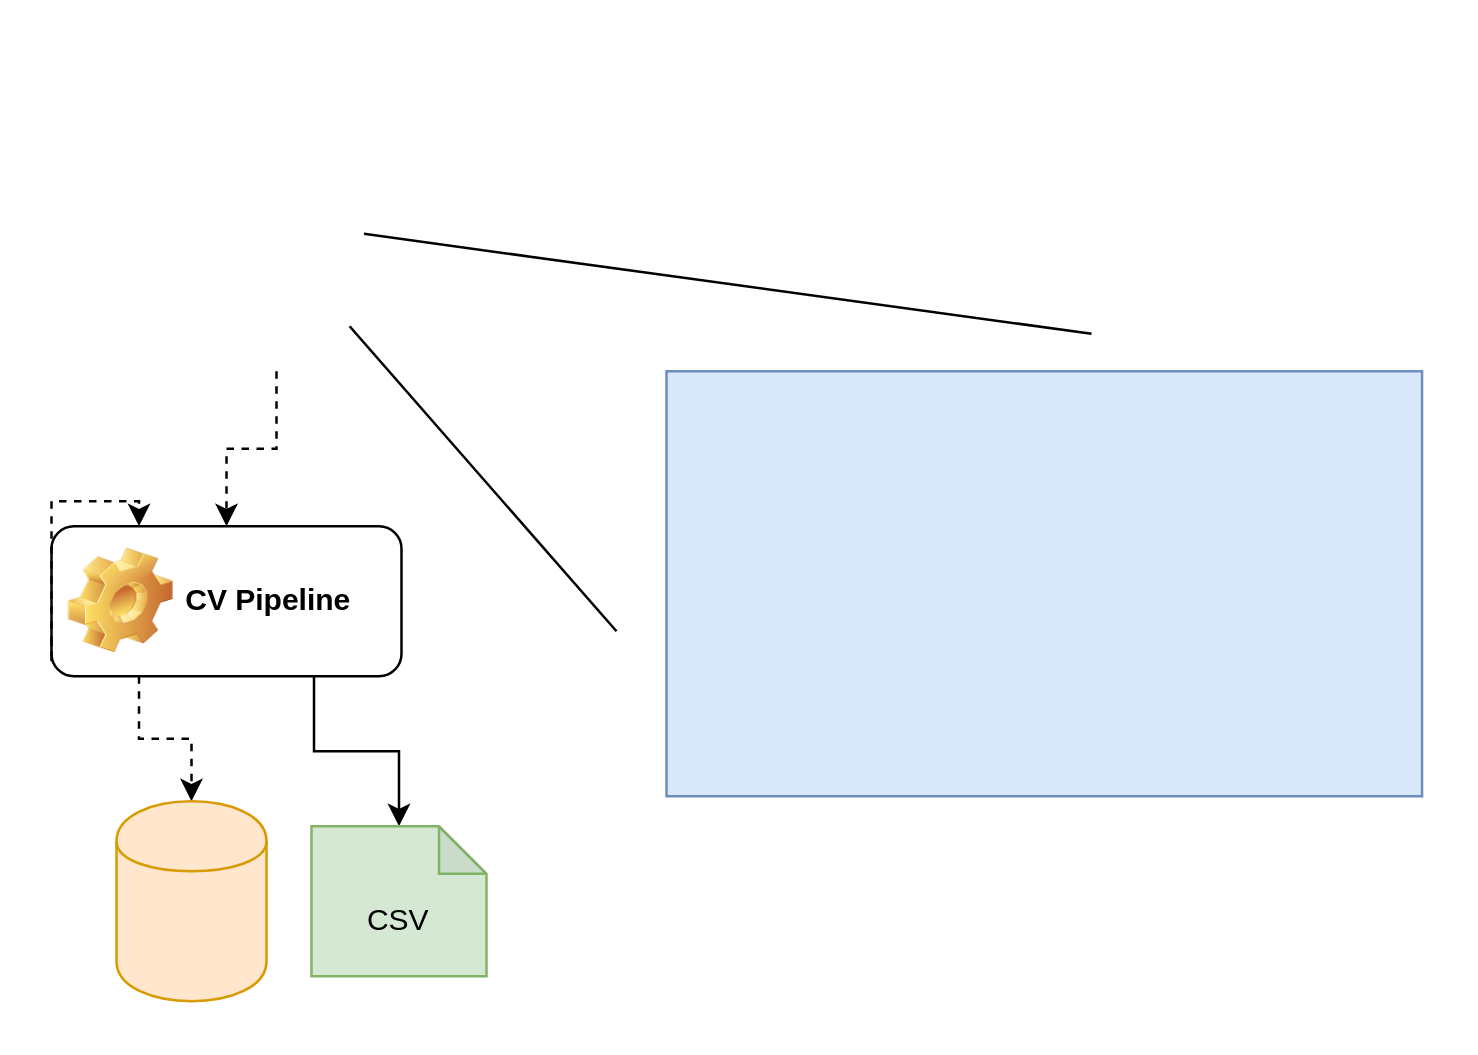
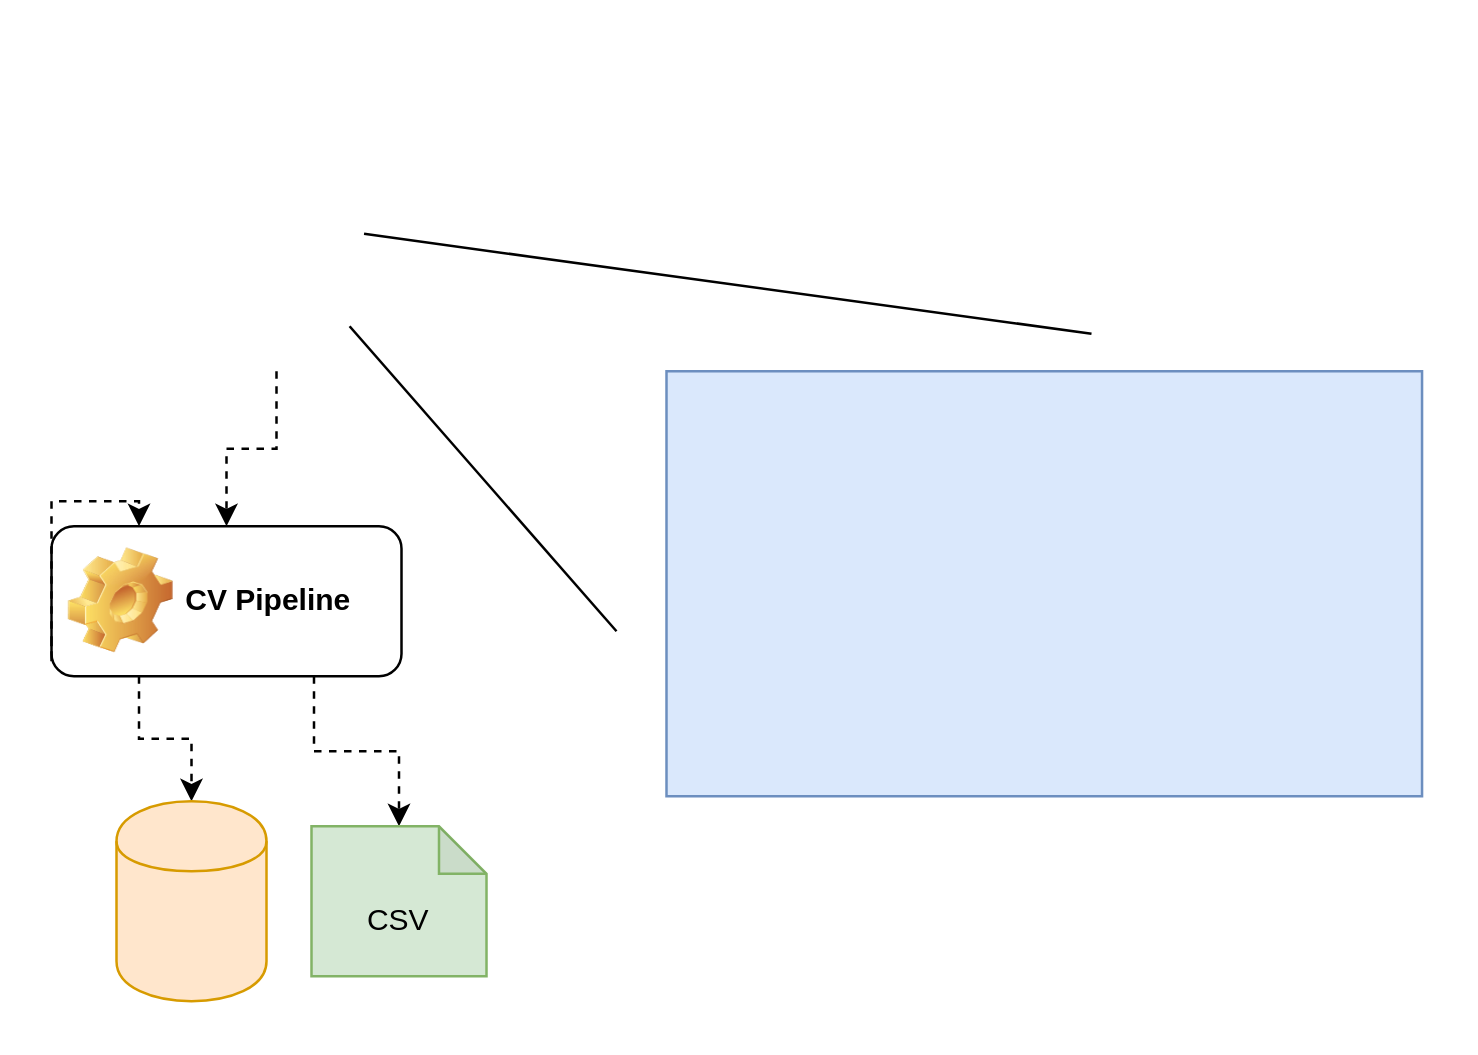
edge "CV Pipeline" -> "CSV": style solid -> dashed
